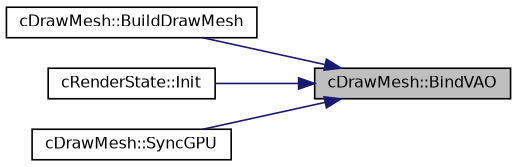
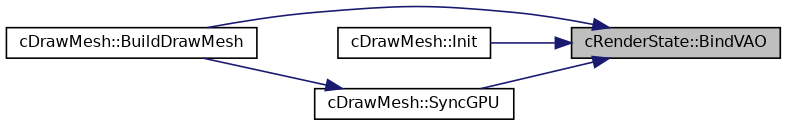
edge "cDrawMesh::BuildDrawMesh" -> "cDrawMesh::SyncGPU": added
node "cRenderState::Init": label "cRenderState::Init" -> "cDrawMesh::Init"
node "cDrawMesh::BindVAO": label "cDrawMesh::BindVAO" -> "cRenderState::BindVAO"
